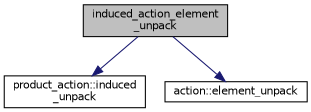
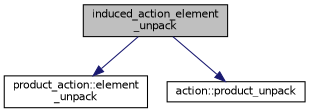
node "product_action::induced _unpack": label "product_action::induced _unpack" -> "product_action::element _unpack"
node "action::element_unpack": label "action::element_unpack" -> "action::product_unpack"
